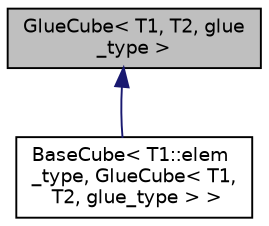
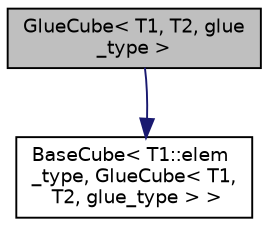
edge "BaseCube< T1::elem _type, GlueCube< T1, T2, glue_type > >" -> "GlueCube< T1, T2, glue _type >": reversed
